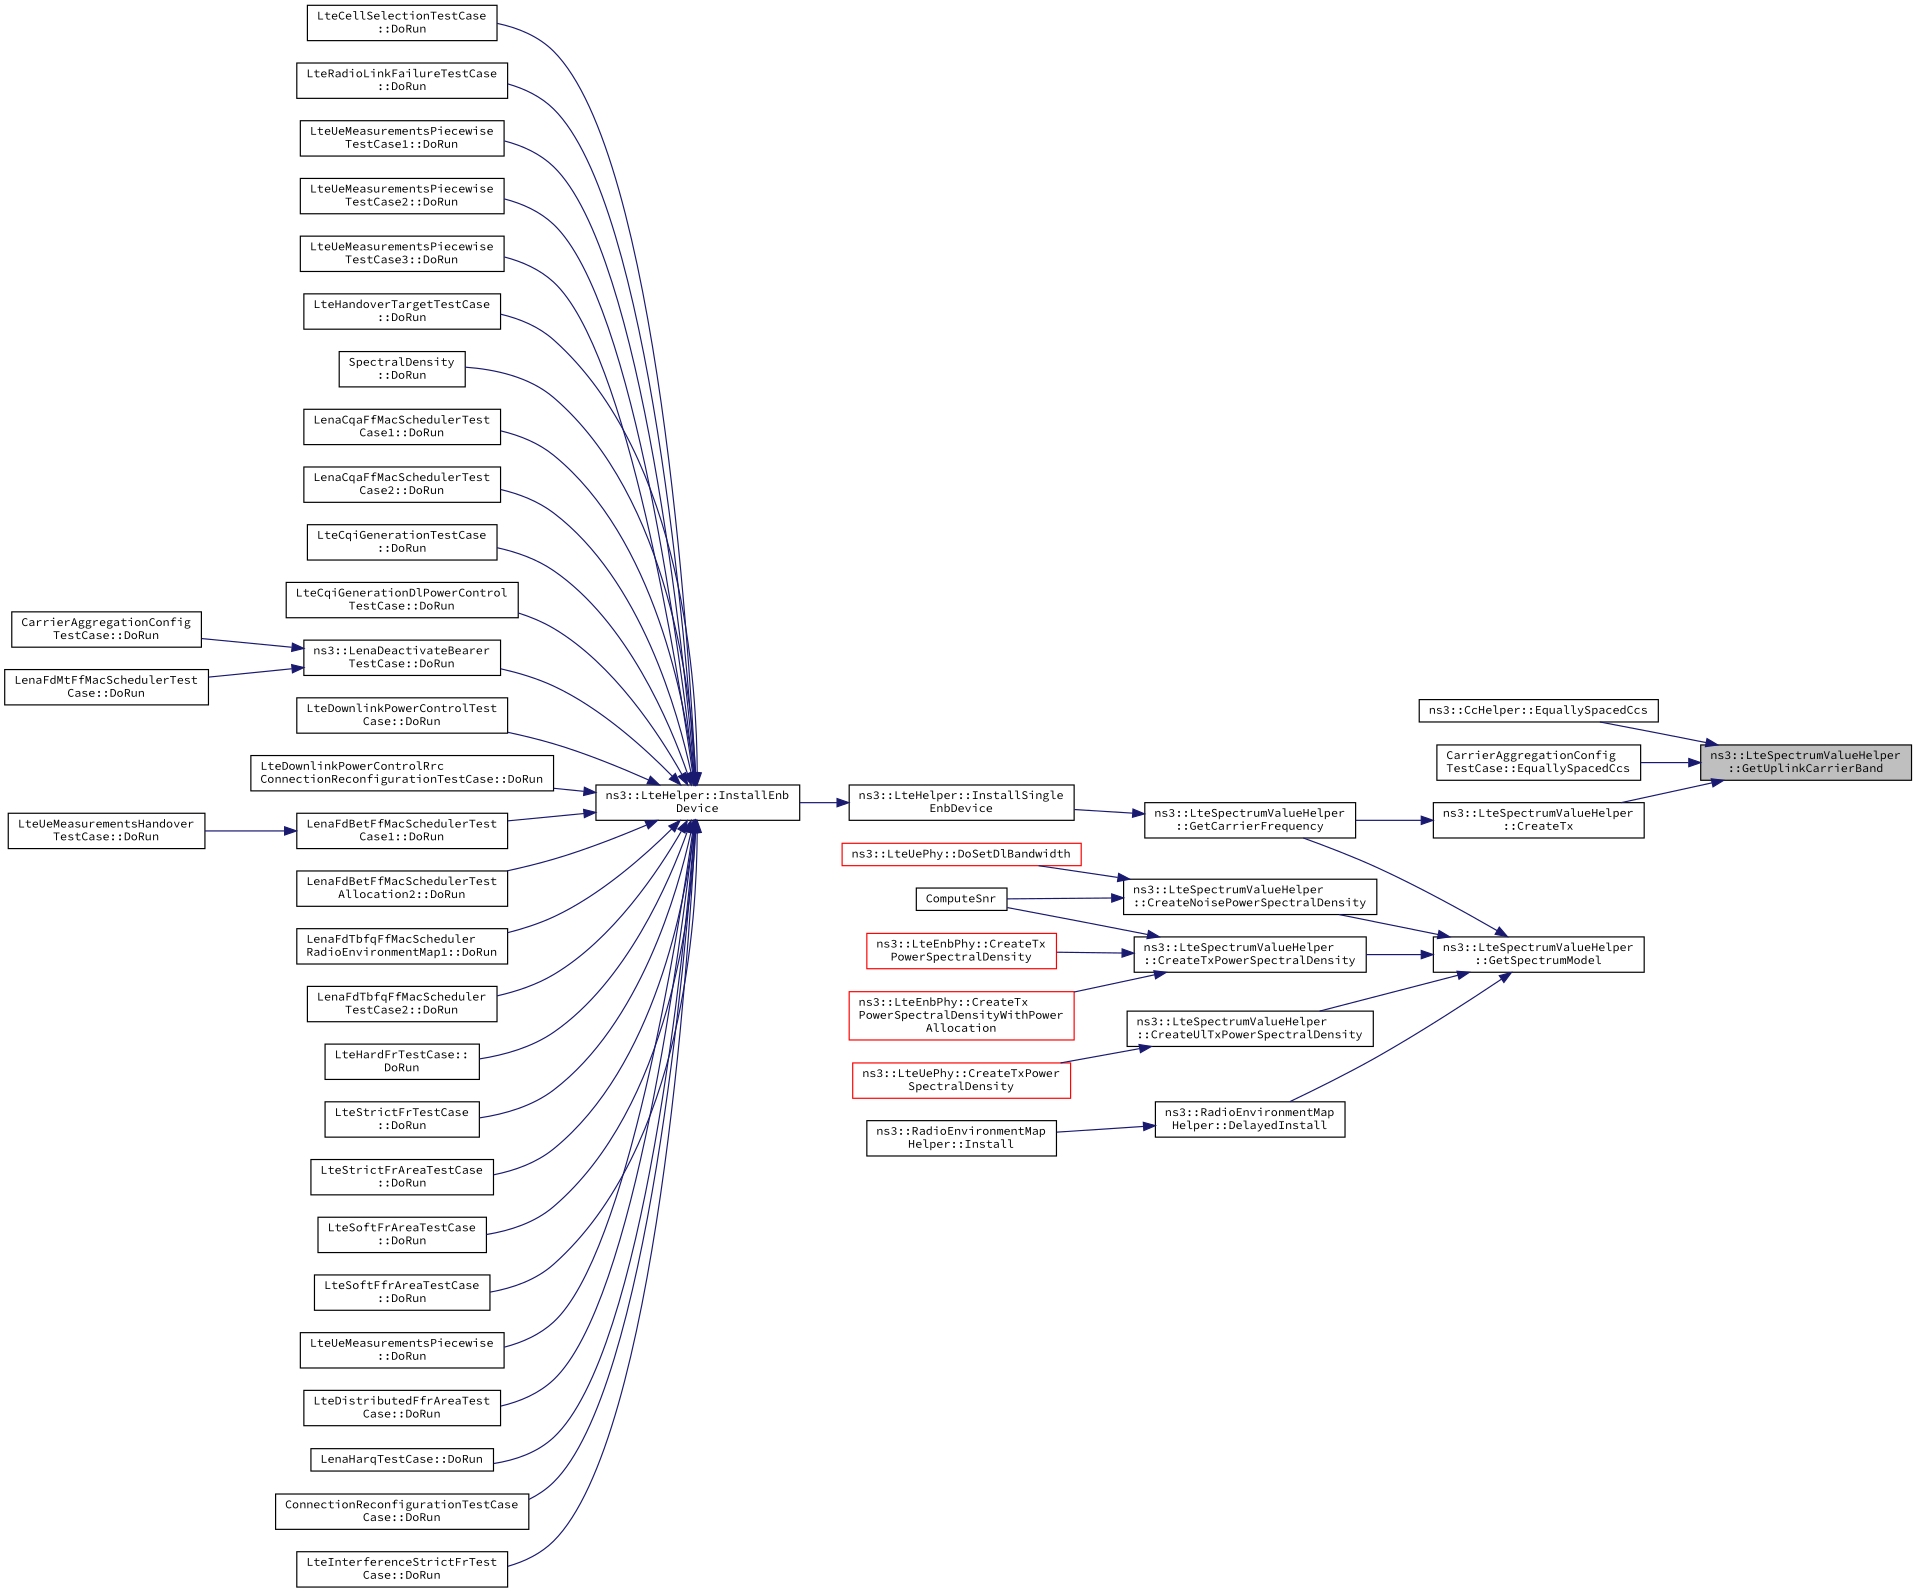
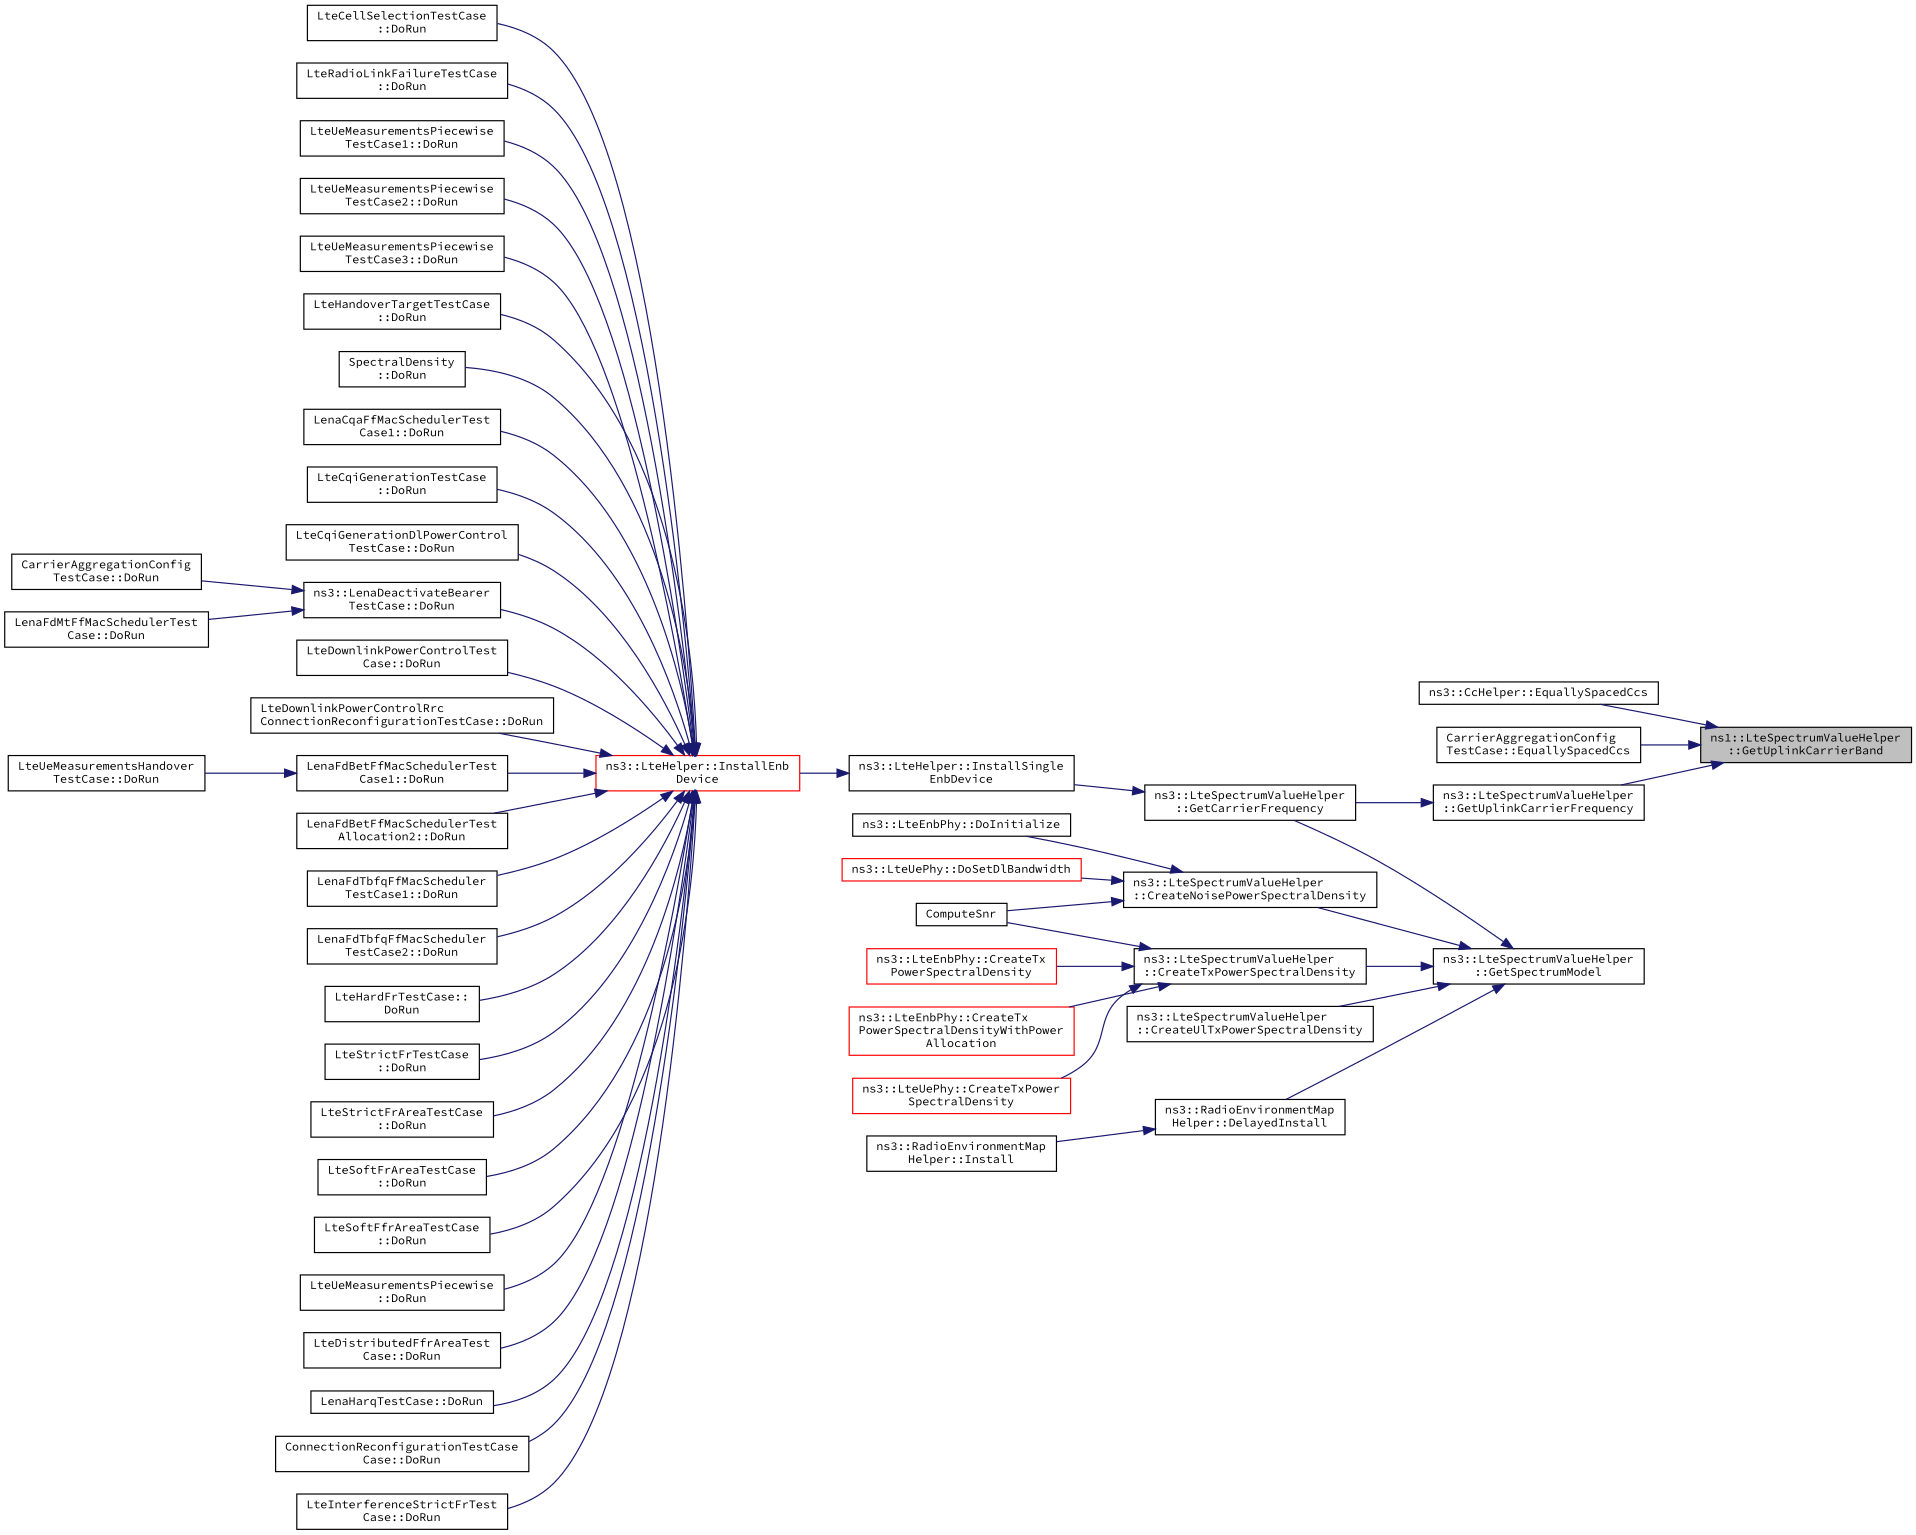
node "LenaCqaFfMacSchedulerTest Case2::DoRun": removed
node "ns3::LteSpectrumValueHelper ::GetUplinkCarrierBand": label "ns3::LteSpectrumValueHelper ::GetUplinkCarrierBand" -> "ns1::LteSpectrumValueHelper ::GetUplinkCarrierBand"
node "ns3::LteHelper::InstallEnb Device": color black -> red
node "ns3::LteSpectrumValueHelper ::CreateTx": label "ns3::LteSpectrumValueHelper ::CreateTx" -> "ns3::LteSpectrumValueHelper ::GetUplinkCarrierFrequency"
node "ns3::LteEnbPhy::DoInitialize": added
node "LenaFdTbfqFfMacScheduler RadioEnvironmentMap1::DoRun": label "LenaFdTbfqFfMacScheduler RadioEnvironmentMap1::DoRun" -> "LenaFdTbfqFfMacScheduler TestCase1::DoRun"
edge "ns3::LteUePhy::CreateTxPower SpectralDensity" -> "ns3::LteSpectrumValueHelper ::CreateUlTxPowerSpectralDensity": now "ns3::LteUePhy::CreateTxPower SpectralDensity" -> "ns3::LteSpectrumValueHelper ::CreateTxPowerSpectralDensity"
